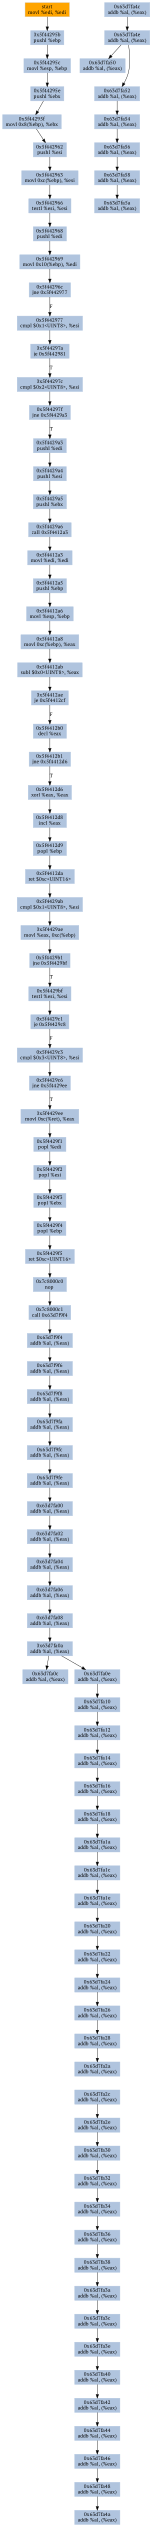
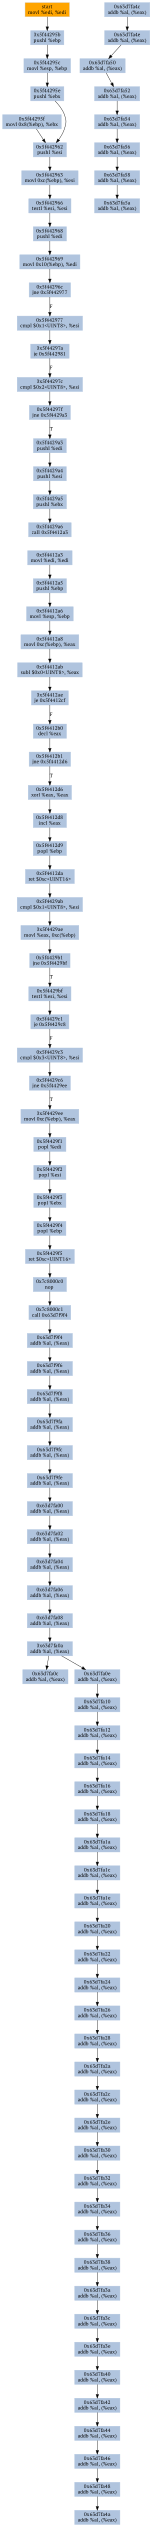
edge "0x63d7fa4e addb %al, (%eax)" -> "0x63d7fa52 addb %al, (%eax)": now "0x63d7fa50 addb %al, (%eax)" -> "0x63d7fa52 addb %al, (%eax)"
edge "0x5f44295e pushl %ebx" -> "0x5f44295f movl 0x8(%ebp), %ebx": now "0x5f44295e pushl %ebx" -> "0x5f442962 pushl %esi"
edge "0x5f44297a je 0x5f442981" -> "0x5f44297c cmpl $0x2<UINT8>, %esi": label "T" -> "F"
edge "0x5f4429a6 call 0x5f4412a3" -> "0x5f4412a3 movl %edi, %edi": removed
node "0x5f4429ee movl 0xc(%ret), %eax": label "0x5f4429ee movl 0xc(%ret), %eax" -> "0x5f4429ee movl 0xc(%ebp), %eax"
edge "0x63d7fa2a addb %al, (%eax)" -> "0x63d7fa2c addb %al, (%eax)": added
